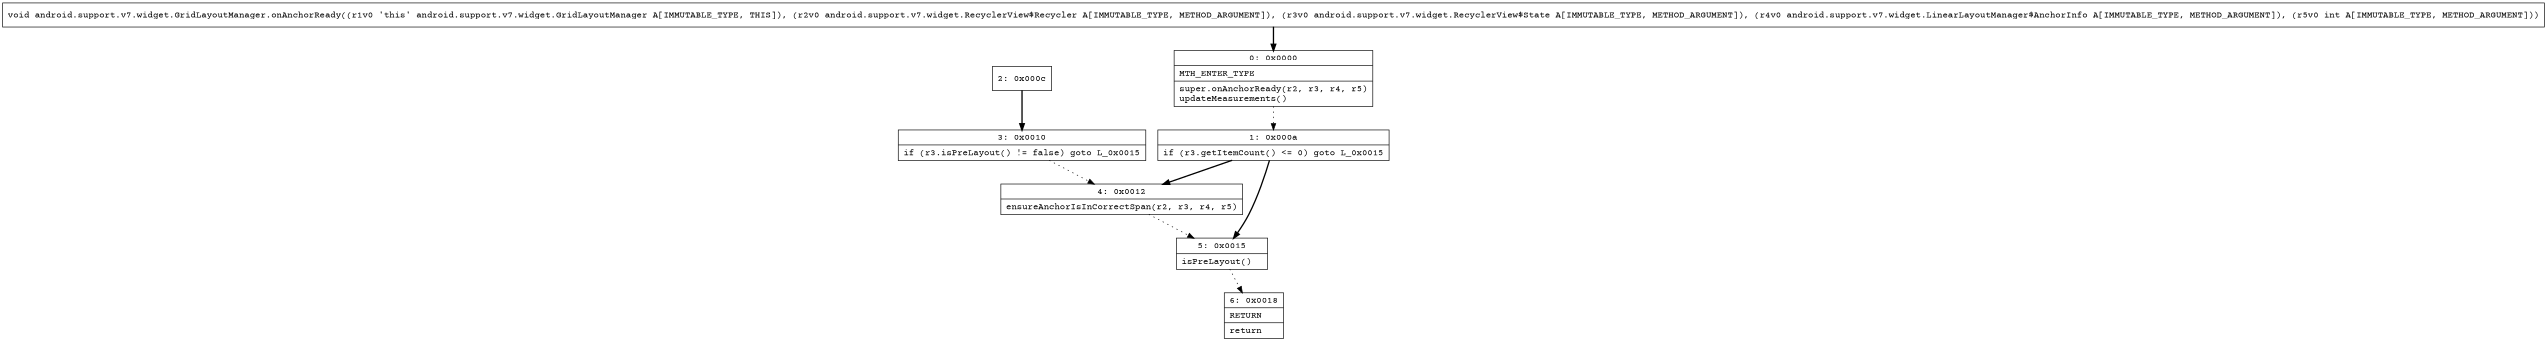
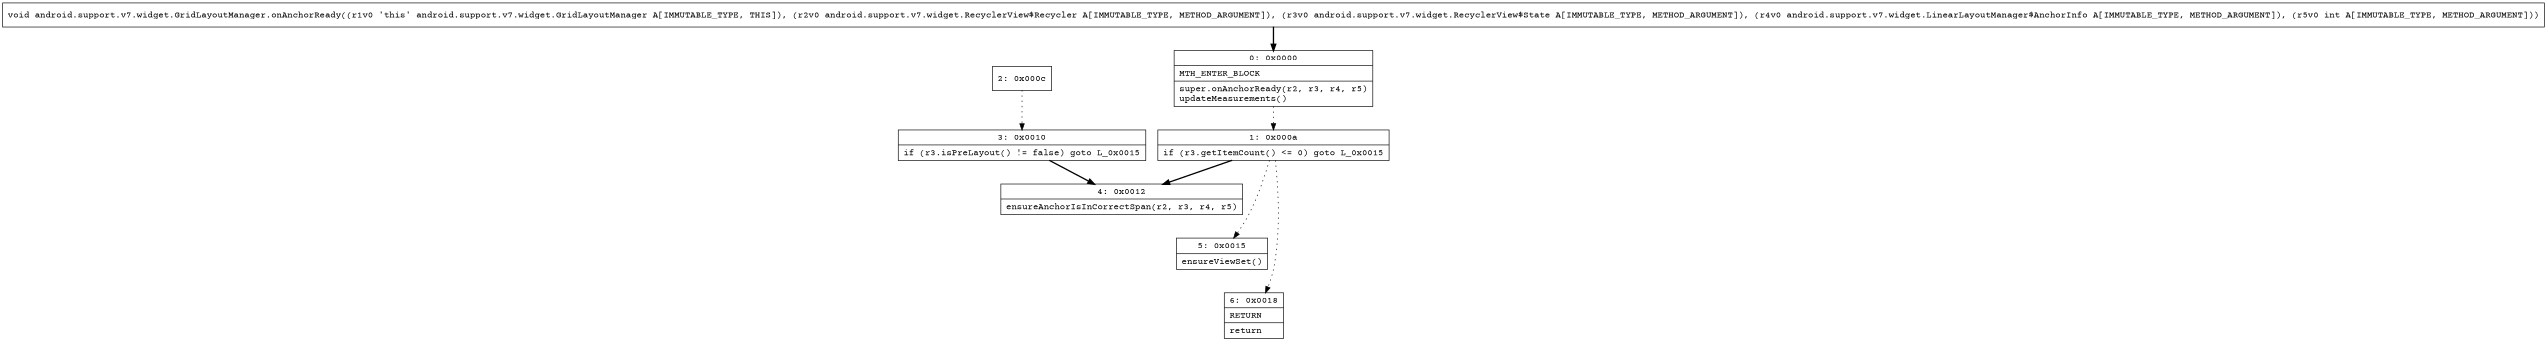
node "0: 0x0000": text "MTH_ENTER_TYPE" -> "MTH_ENTER_BLOCK"
edge "2: 0x000c" -> "3: 0x0010": style bold -> dotted
edge "3: 0x0010" -> "4: 0x0012": style dotted -> bold
edge "1: 0x000a" -> "5: 0x0015": style bold -> dotted
edge "4: 0x0012" -> "5: 0x0015": removed
node "5: 0x0015": text "isPreLayout()" -> "ensureViewSet()"
edge "5: 0x0015" -> "6: 0x0018": now "1: 0x000a" -> "6: 0x0018"
